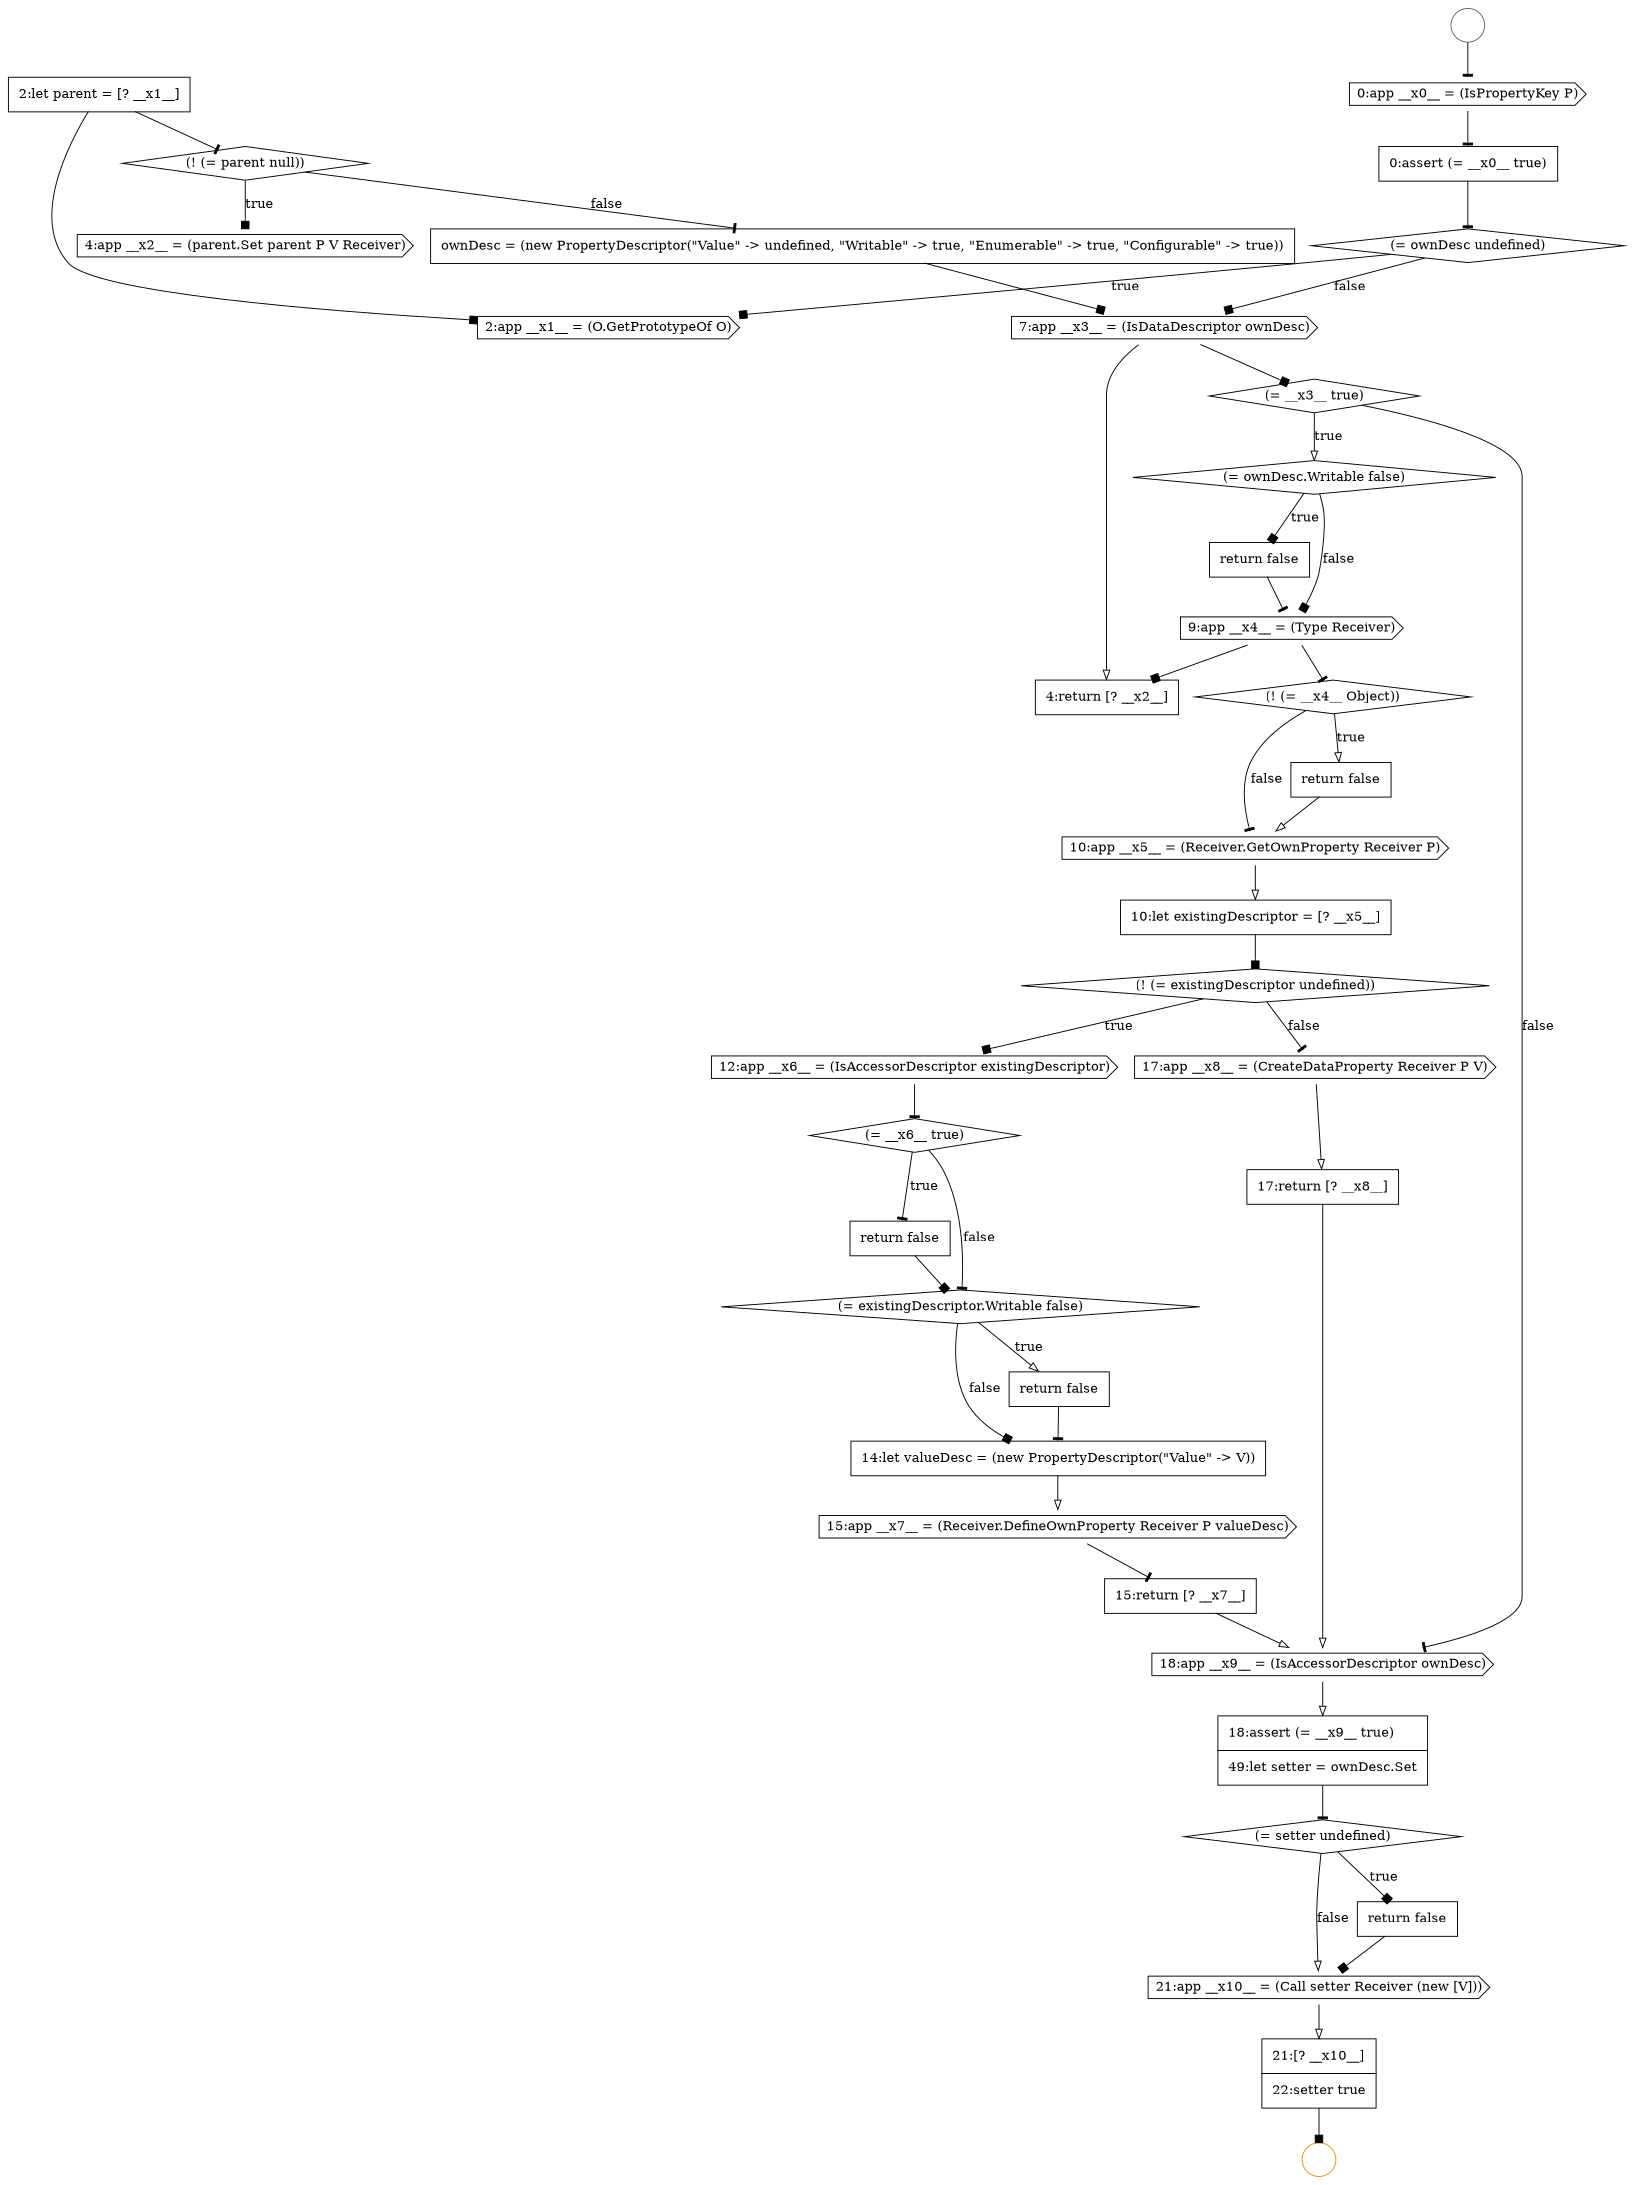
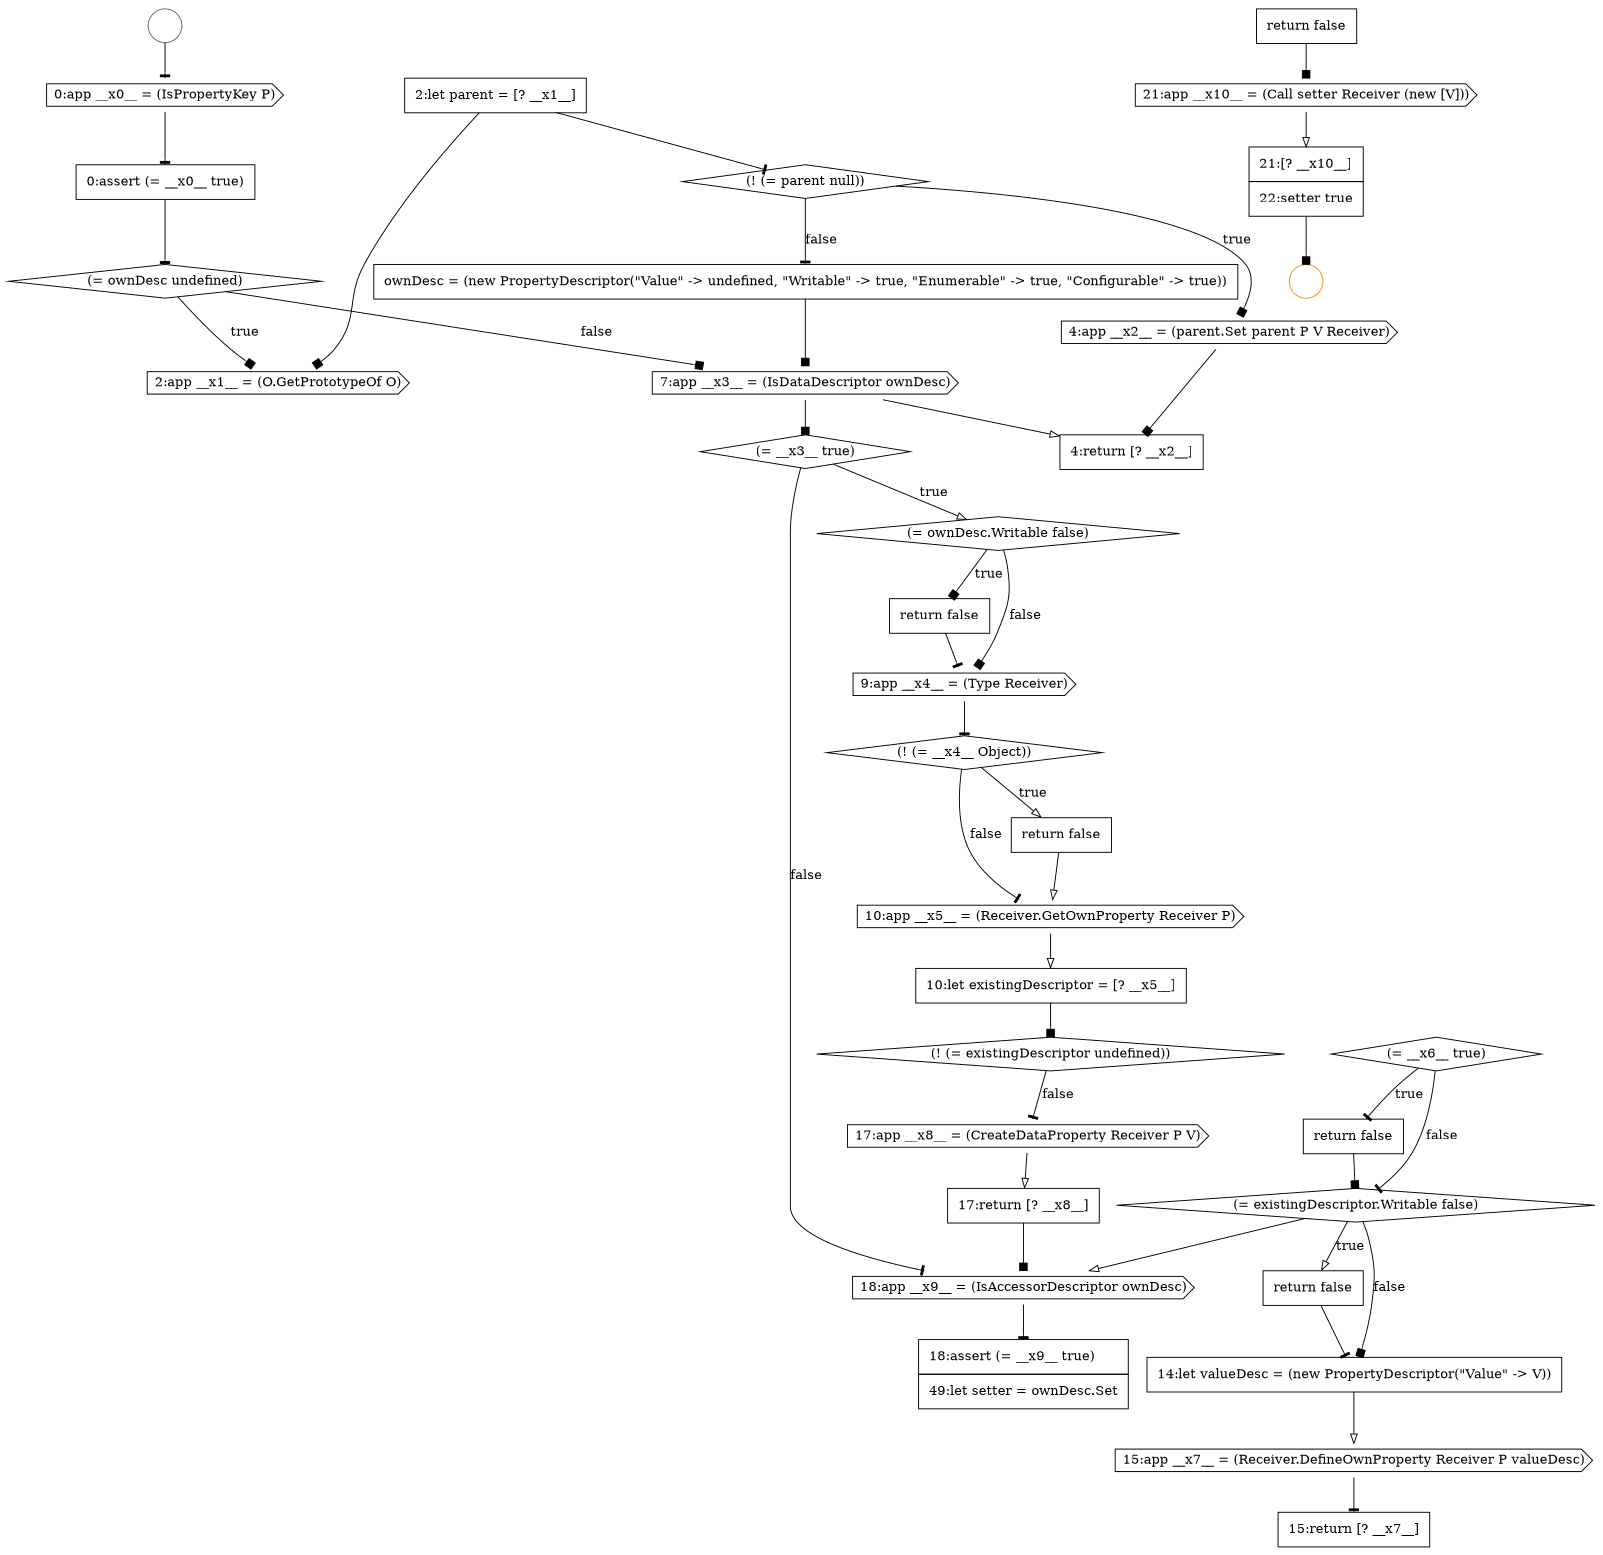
edge "9:app __x4__ = (Type Receiver)" -> "4:return [? __x2__]": now "4:app __x2__ = (parent.Set parent P V Receiver)" -> "4:return [? __x2__]"
node "12:app __x6__ = (IsAccessorDescriptor existingDescriptor)": removed
edge "17:return [? __x8__]" -> "18:app __x9__ = (IsAccessorDescriptor ownDesc)": arrowhead onormal -> box
edge "15:return [? __x7__]" -> "18:app __x9__ = (IsAccessorDescriptor ownDesc)": now "(= existingDescriptor.Writable false)" -> "18:app __x9__ = (IsAccessorDescriptor ownDesc)"
edge "18:app __x9__ = (IsAccessorDescriptor ownDesc)" -> "18:assert (= __x9__ true)": arrowhead onormal -> tee
node "(= setter undefined)": removed
